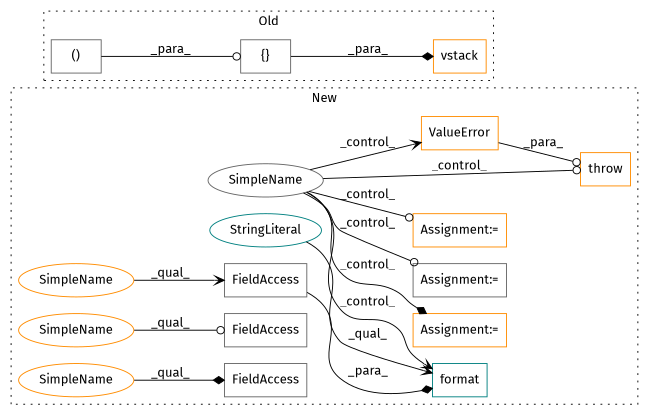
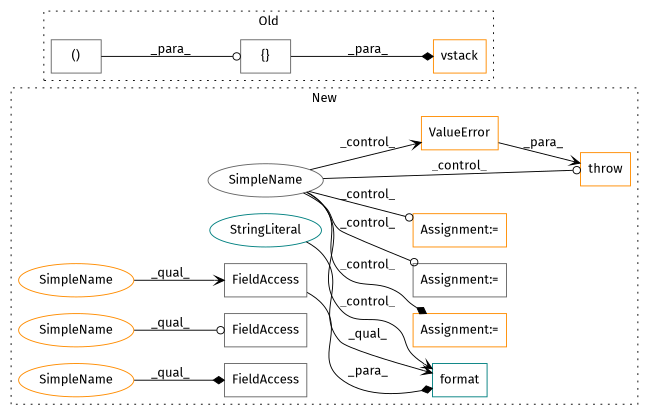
edge "ValueError" -> "throw": arrowhead odot -> vee
